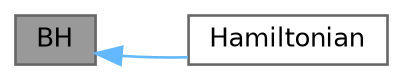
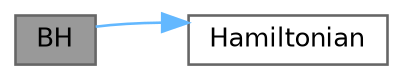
edge "Hamiltonian" -> "BH": reversed
